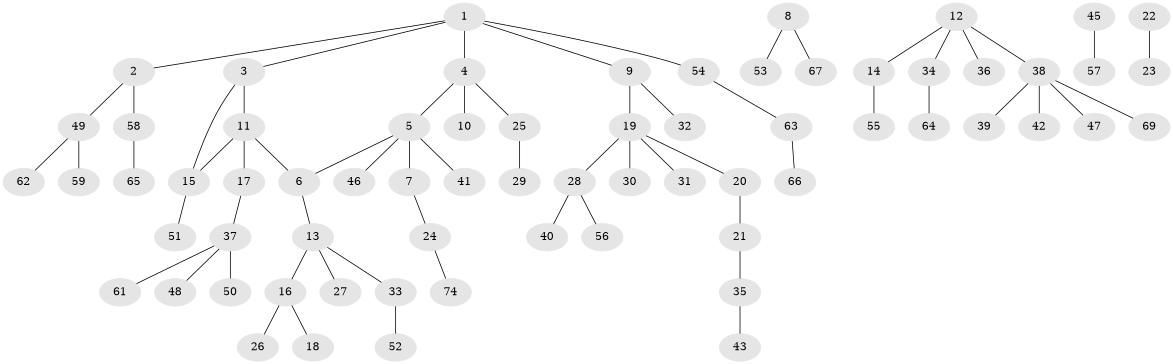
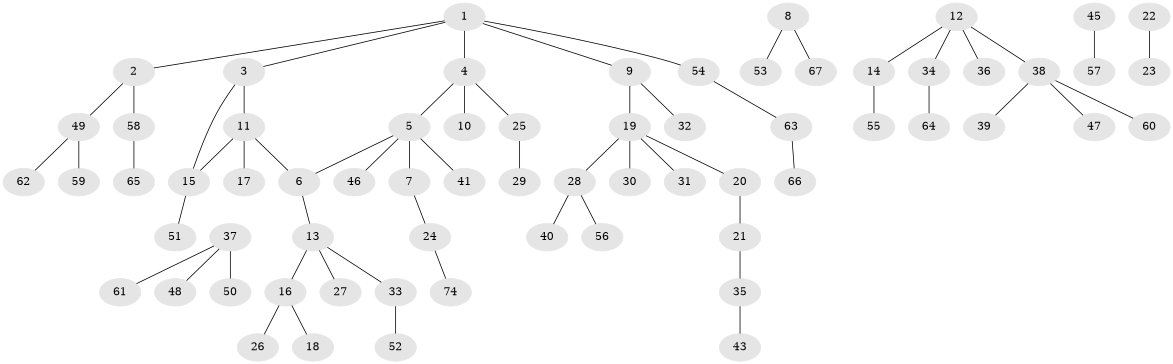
node "42": removed
node "69": label "69" -> "60"
edge "17" -- "37": removed
